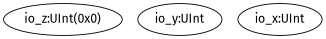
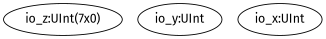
node "io_z:UInt(0x0)": label "io_z:UInt(0x0)" -> "io_z:UInt(7x0)"
